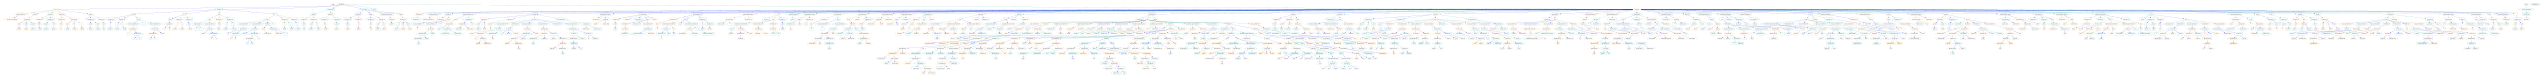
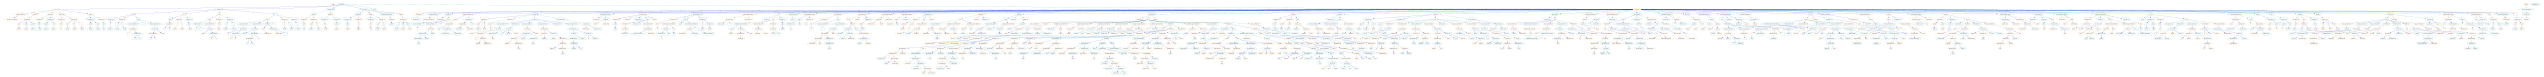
node "TupleExpression": added
